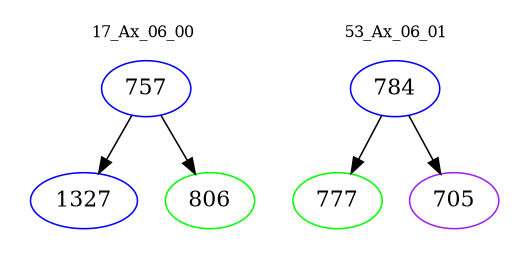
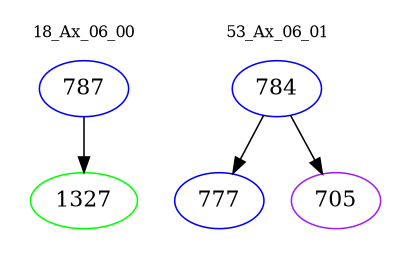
cluster "17_Ax_06_00": label "17_Ax_06_00" -> "18_Ax_06_00"
node "757": label "757" -> "787"
node "1327": color blue -> green
node "806": removed
node "777": color green -> blue
